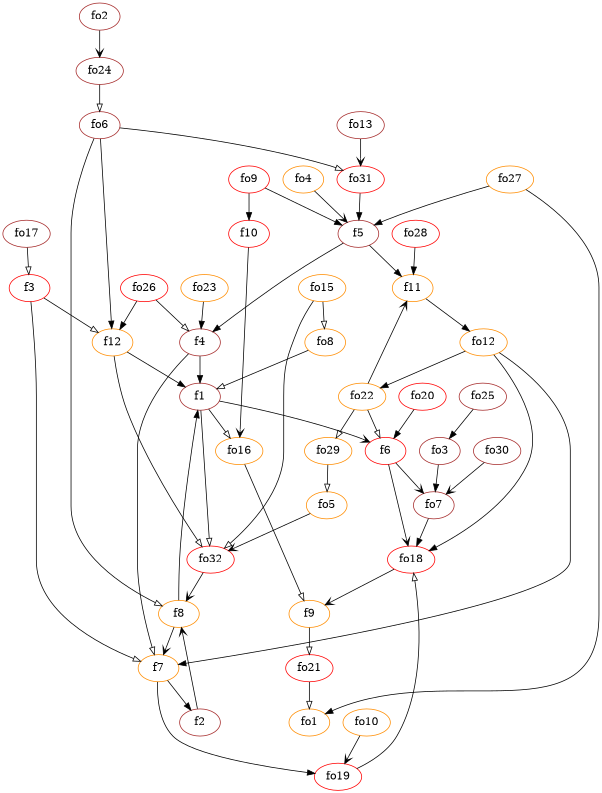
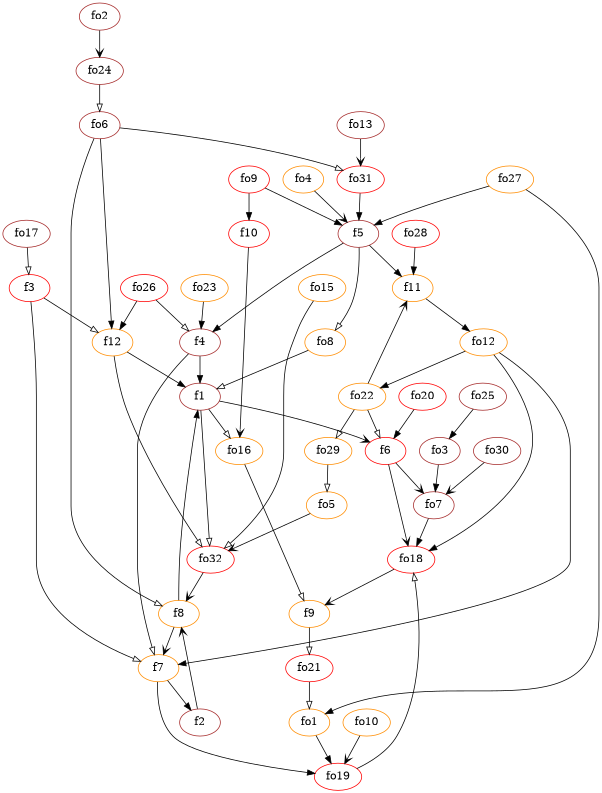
edge "fo15" -> "fo8": now "f5" -> "fo8"
edge "fo1" -> "fo19": added
